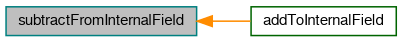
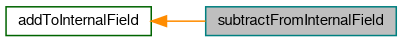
edge "addToInternalField" -> "subtractFromInternalField": reversed
